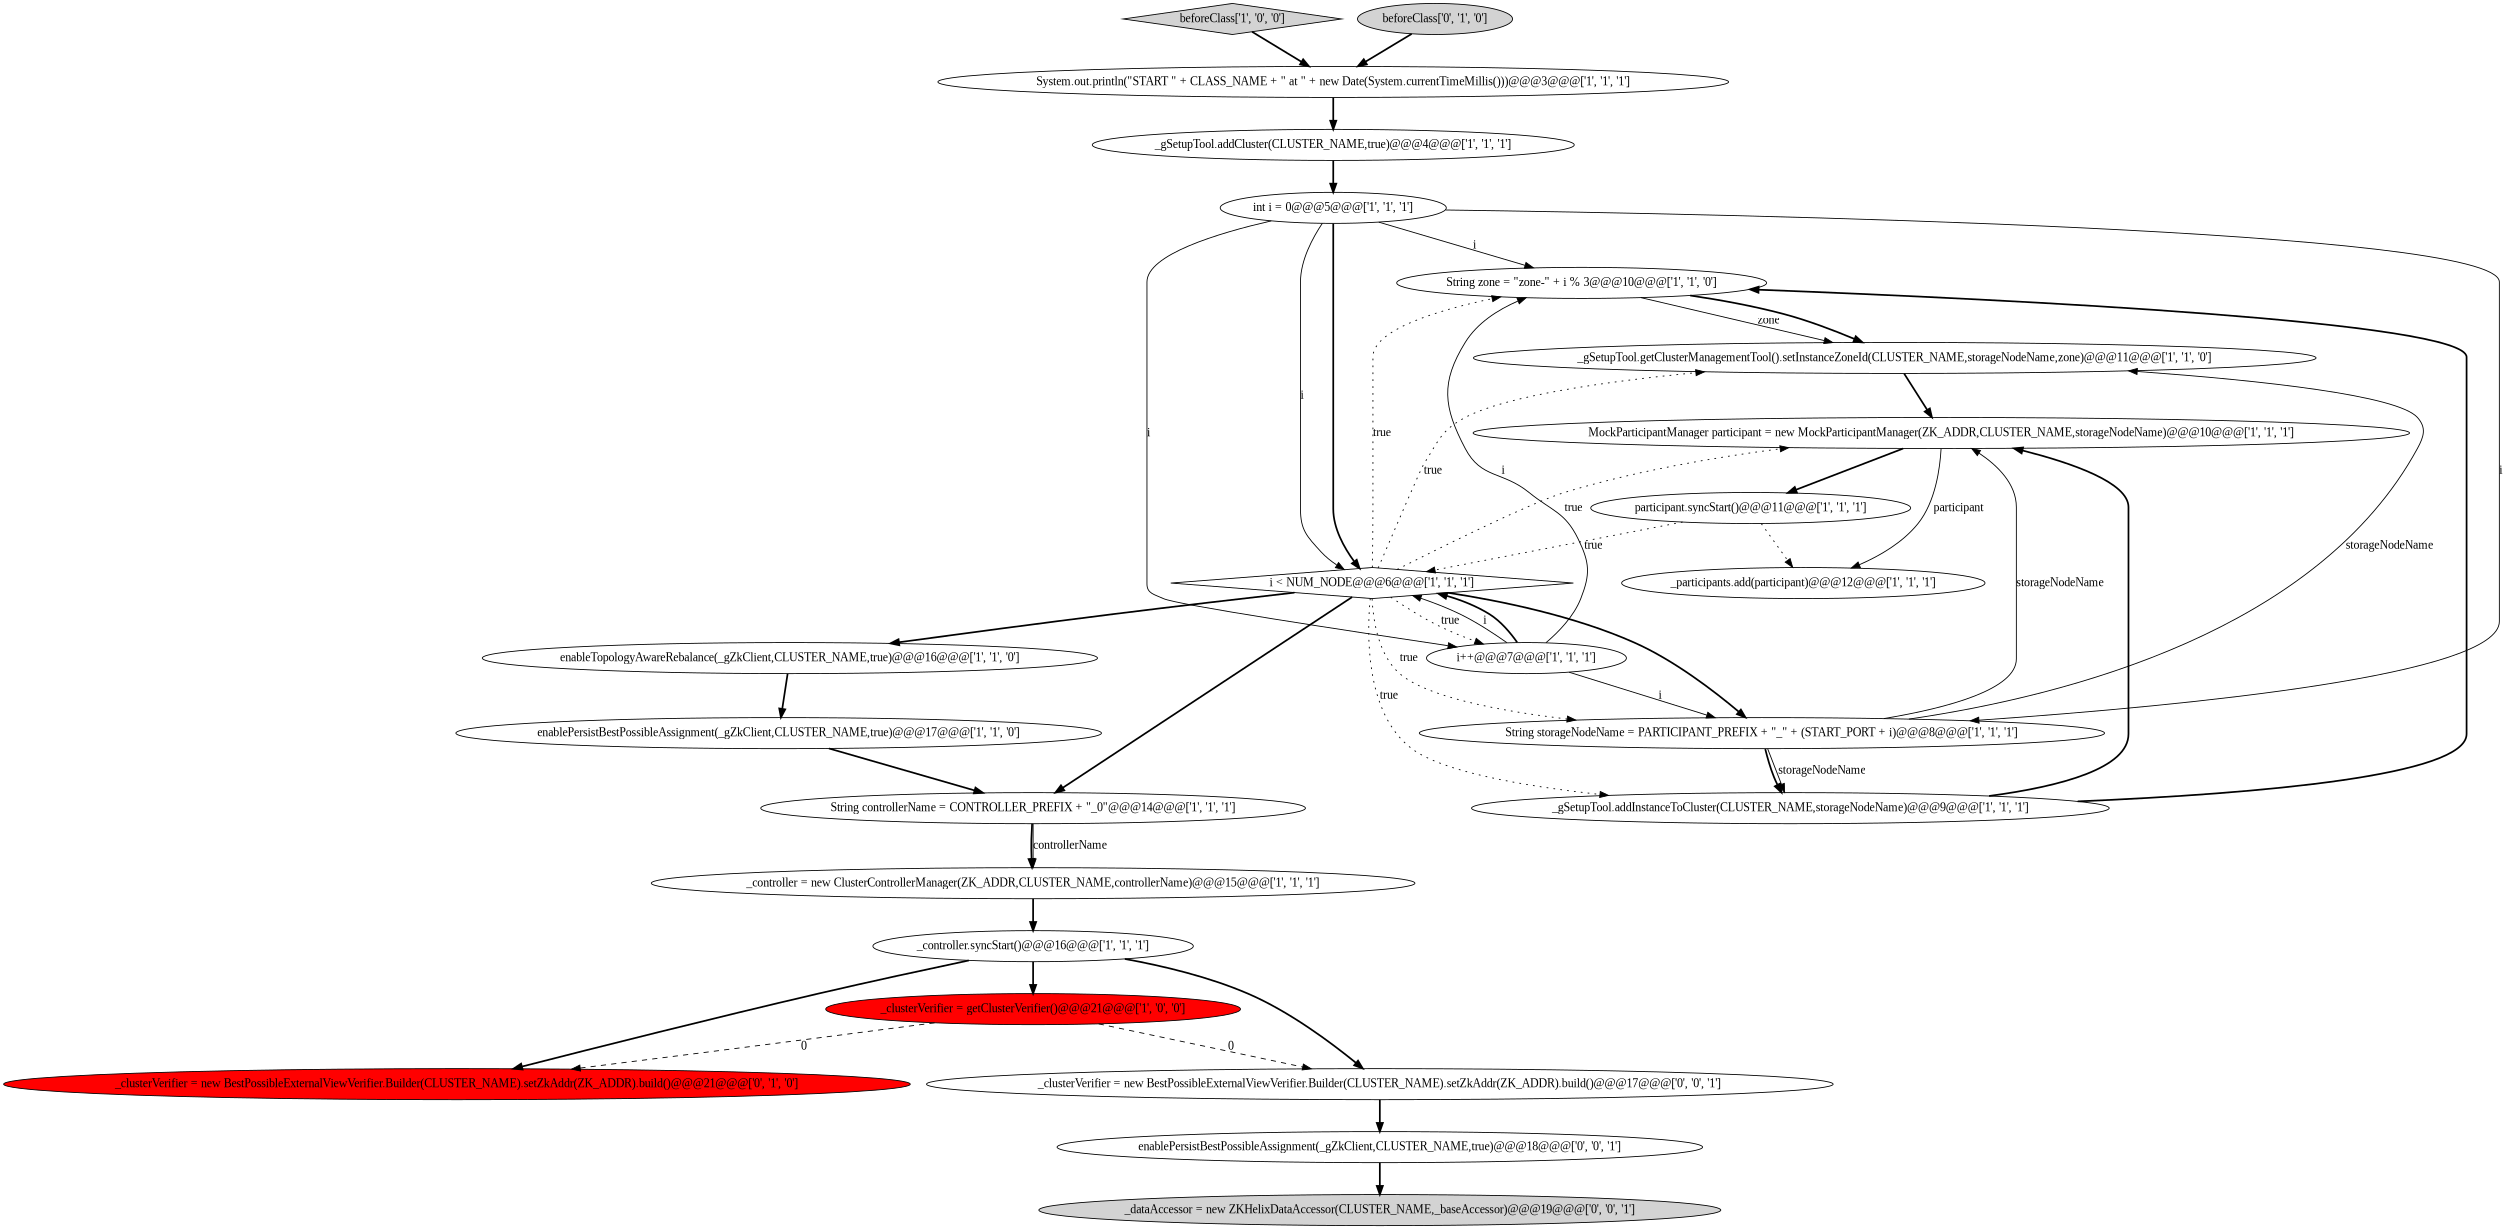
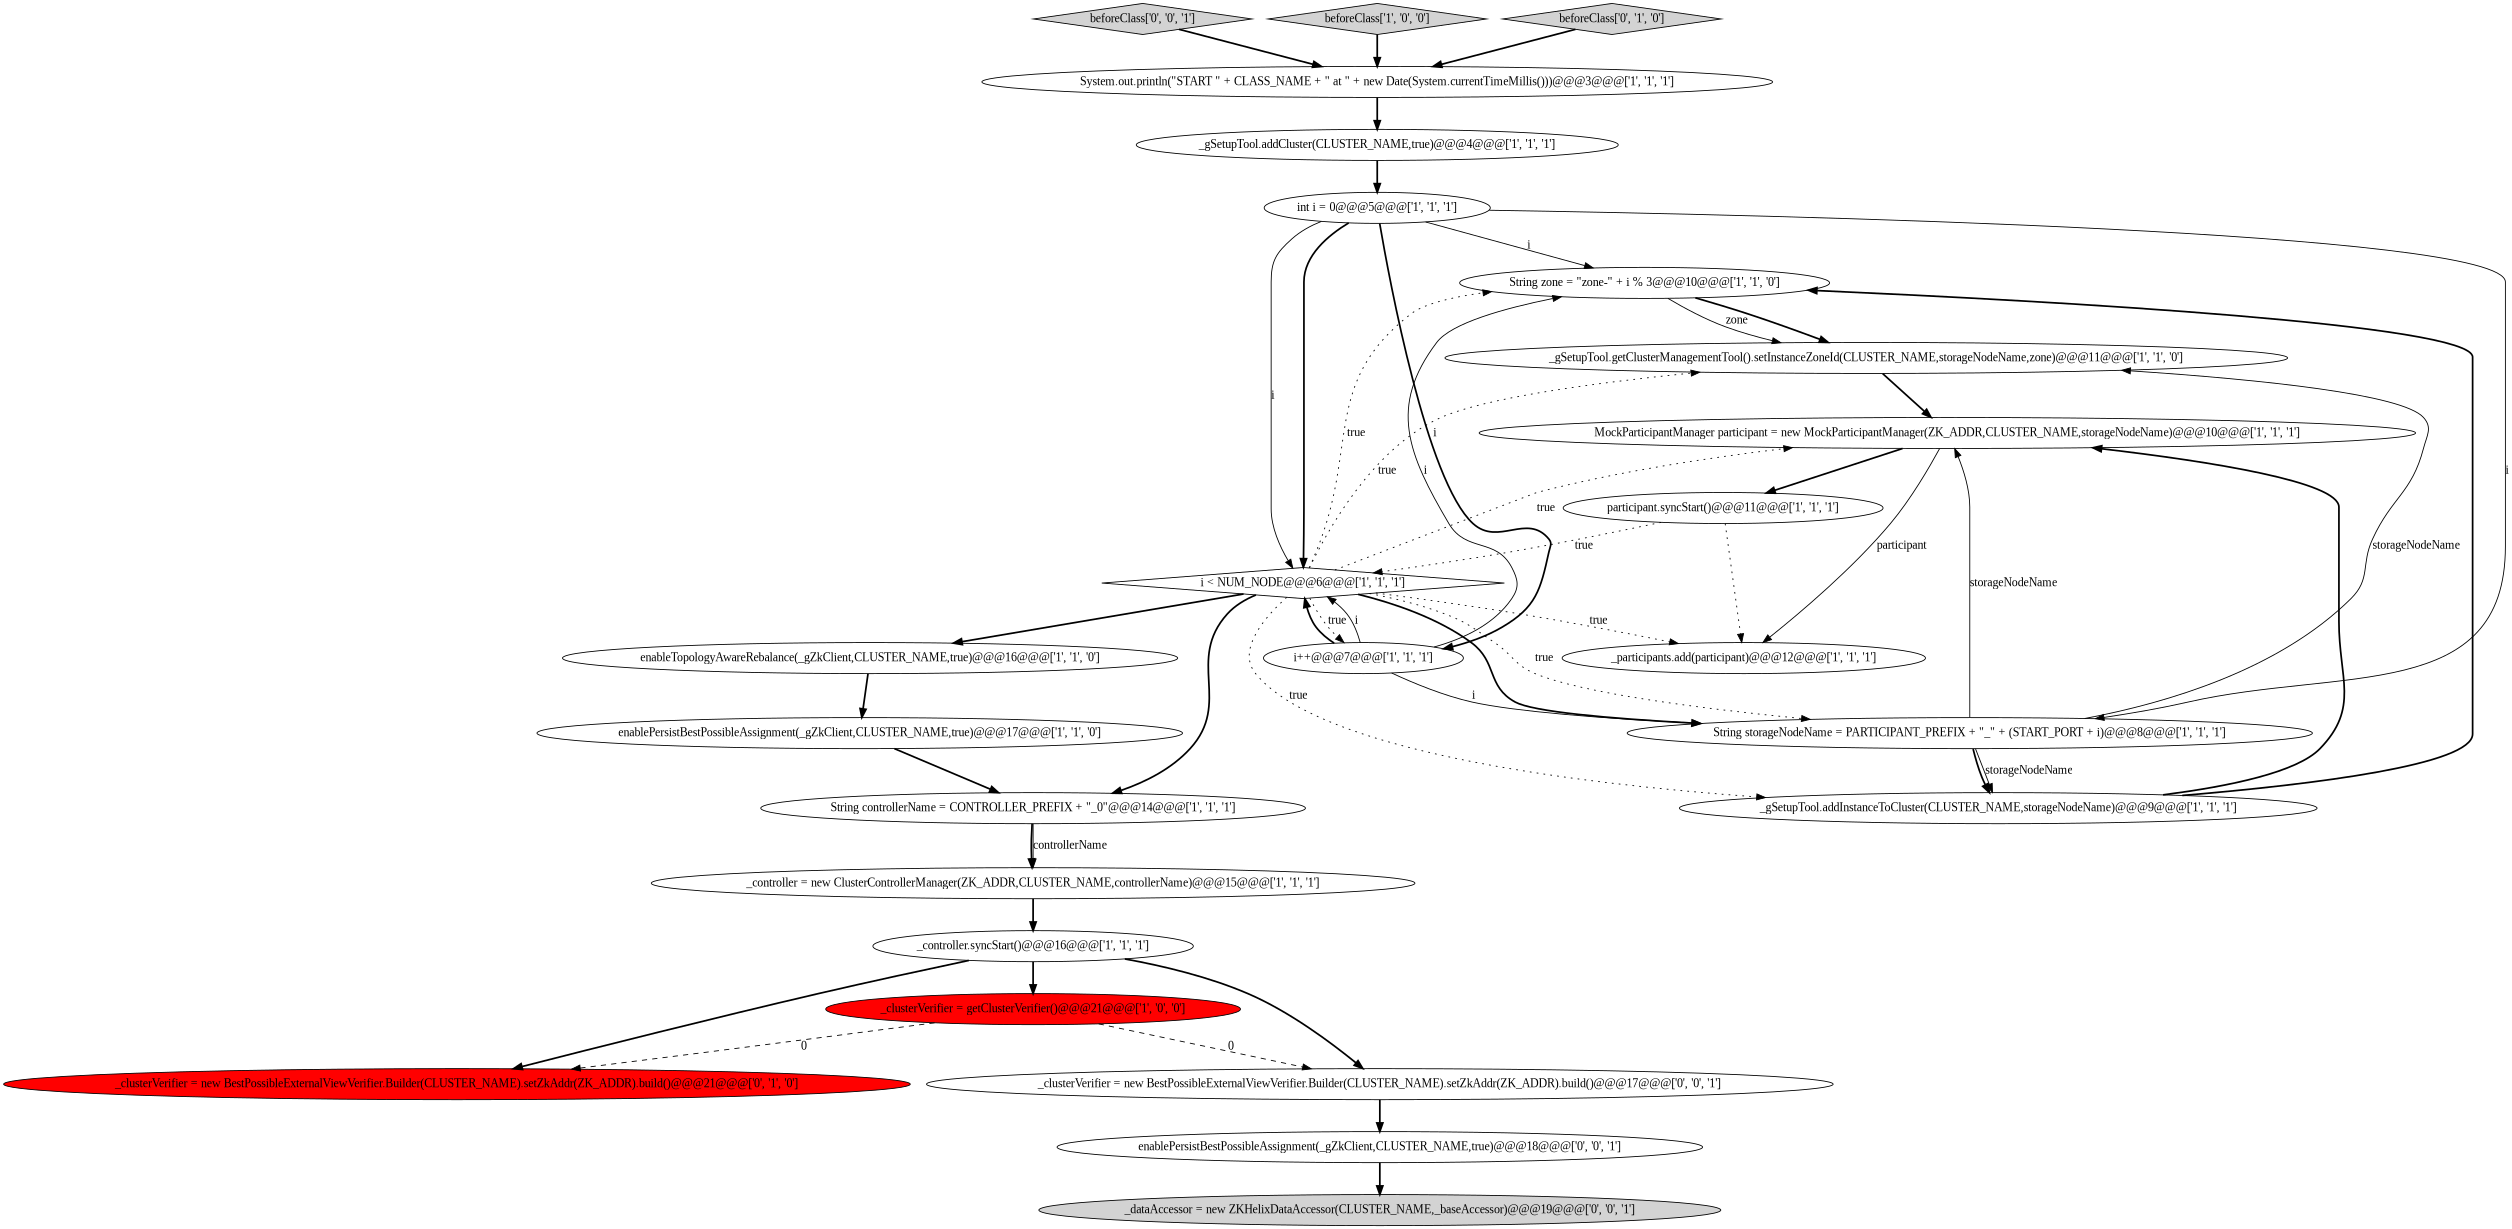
node "beforeClass['0', '0', '1']": added
node "beforeClass['0', '1', '0']": shape ellipse -> diamond
edge "int i = 0@@@5@@@['1', '1', '1']" -> "i++@@@7@@@['1', '1', '1']": style solid -> bold
edge "i < NUM_NODE@@@6@@@['1', '1', '1']" -> "_participants.add(participant)@@@12@@@['1', '1', '1']": added, label "true"
